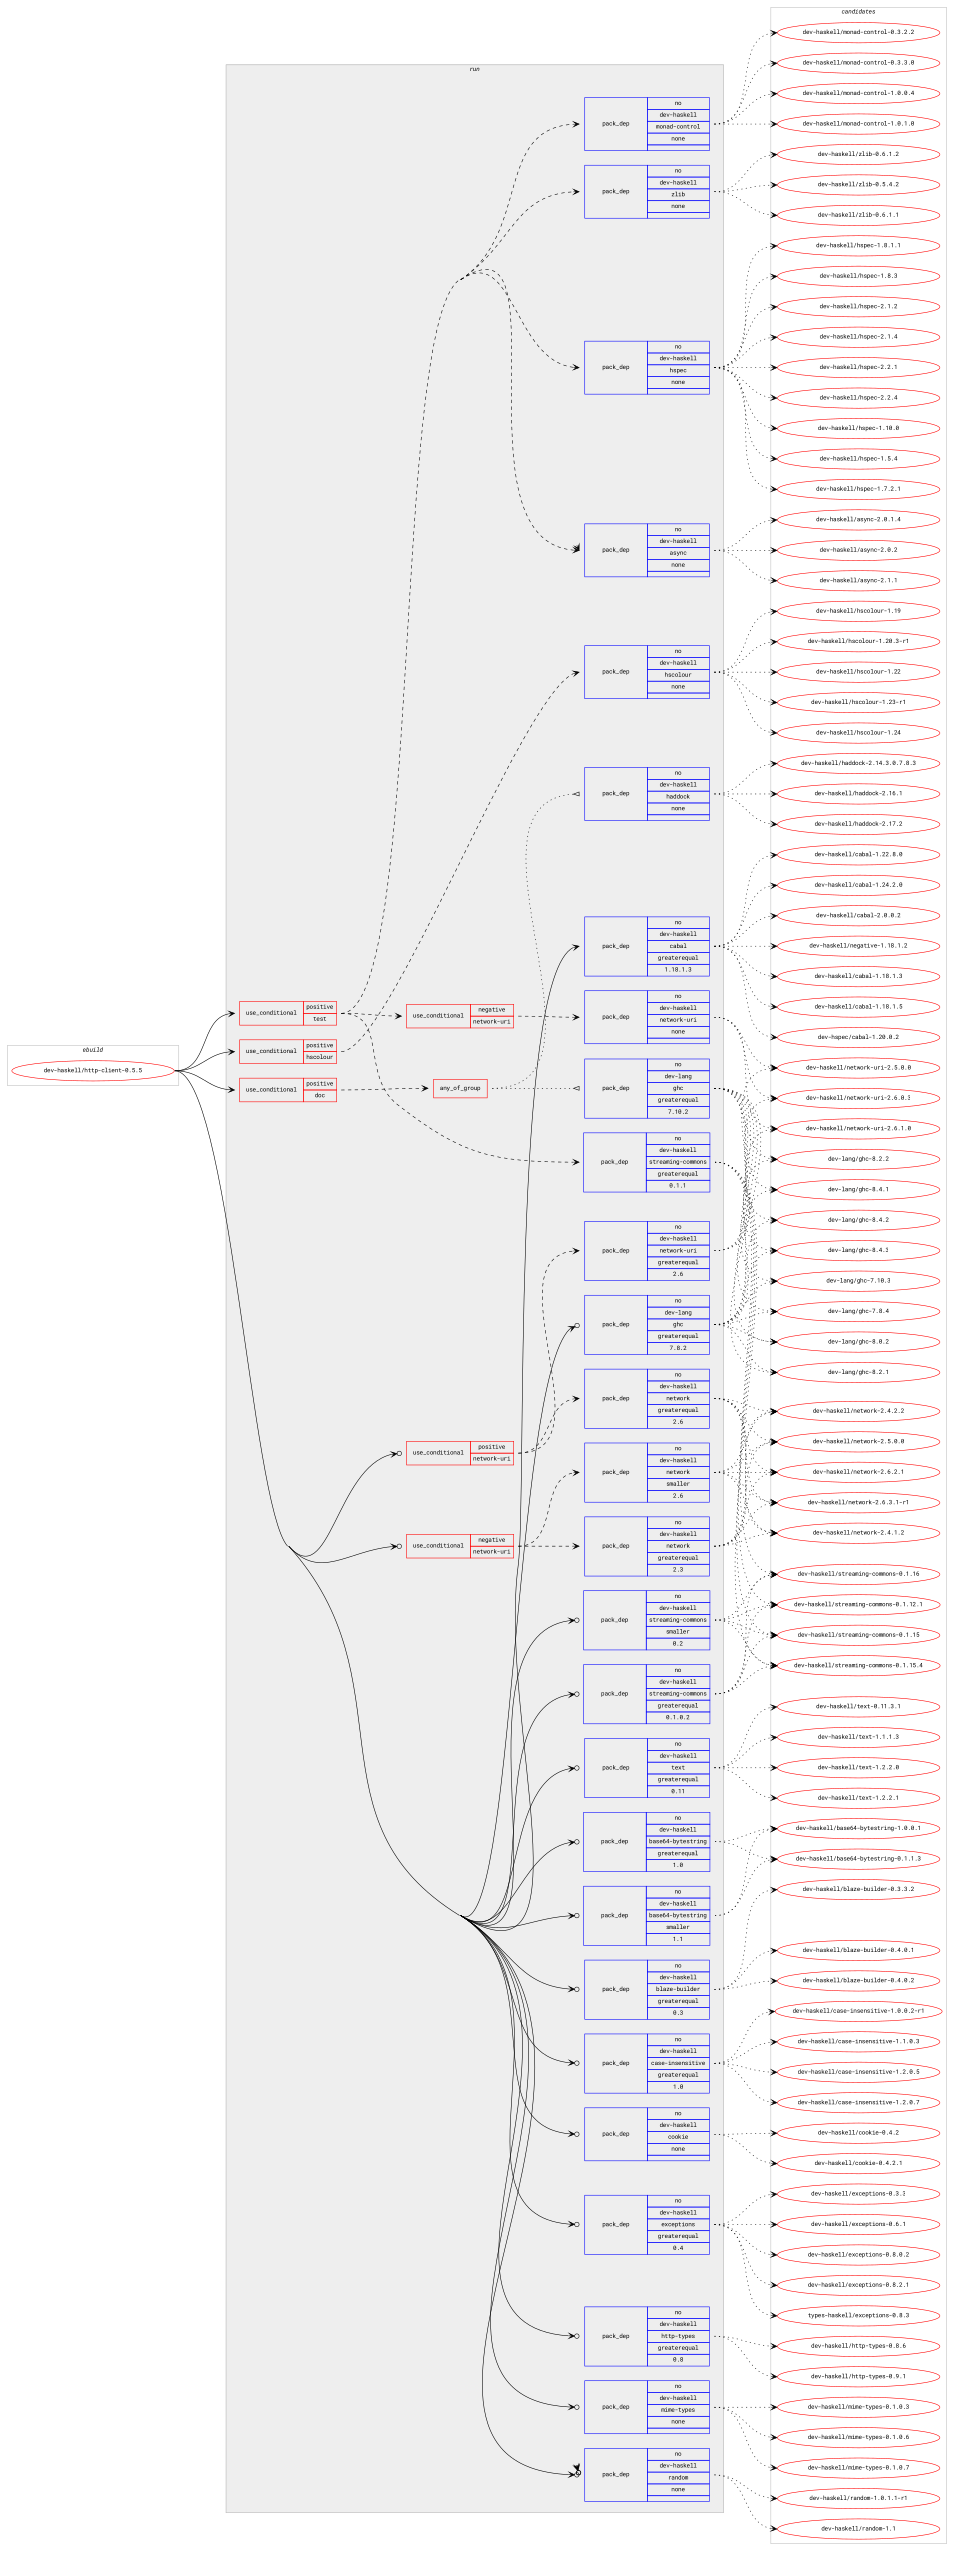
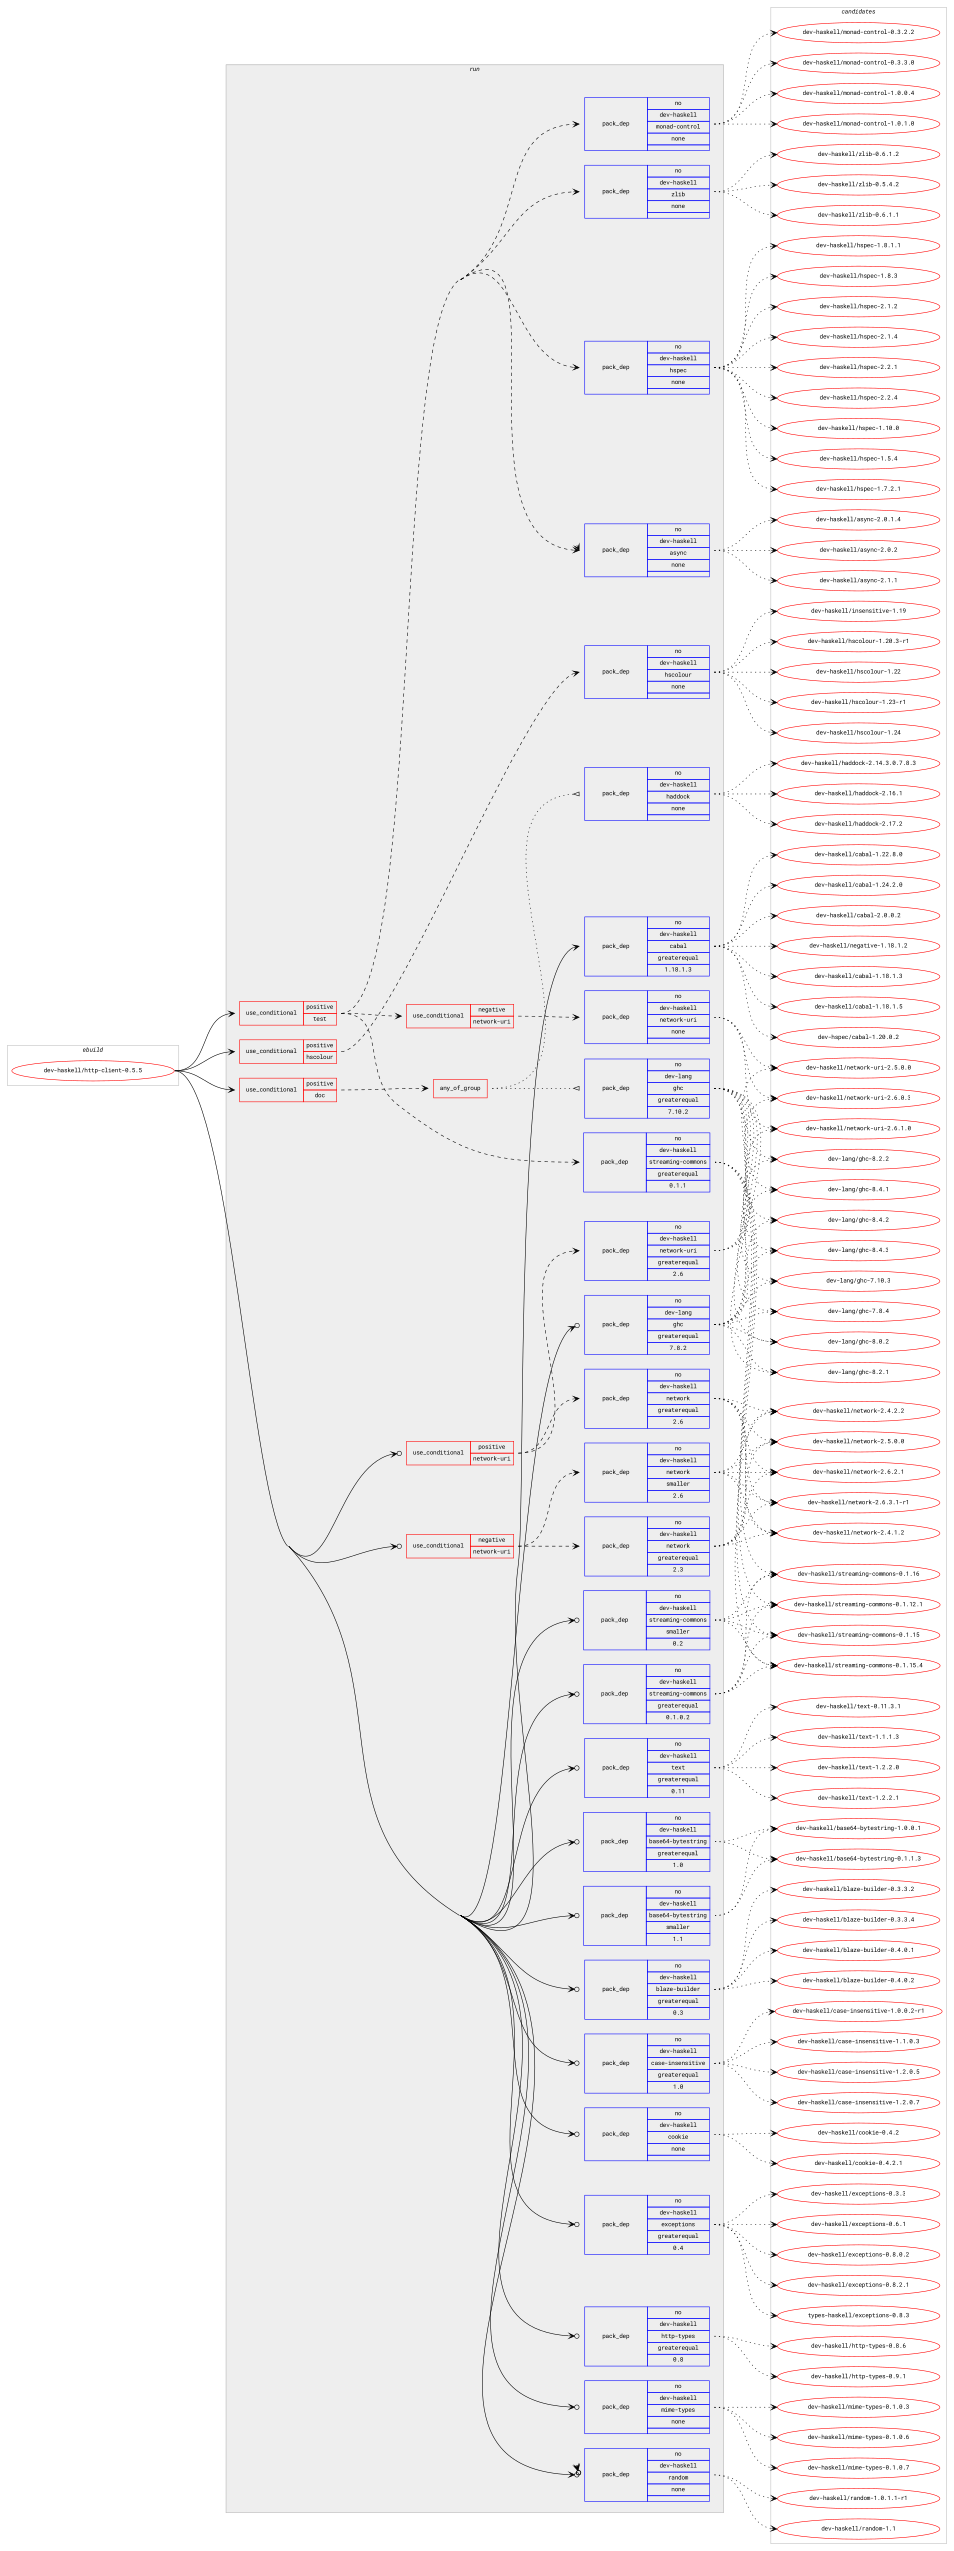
node "dev-haskell/hscolour-1.19": label "dev-haskell/hscolour-1.19" -> "dev-haskell/insensitive-1.19"
node "dev-haskell/blaze-builder-0.3.3.4": added
